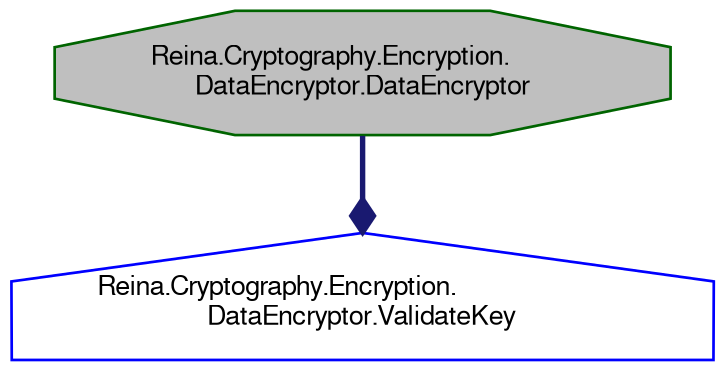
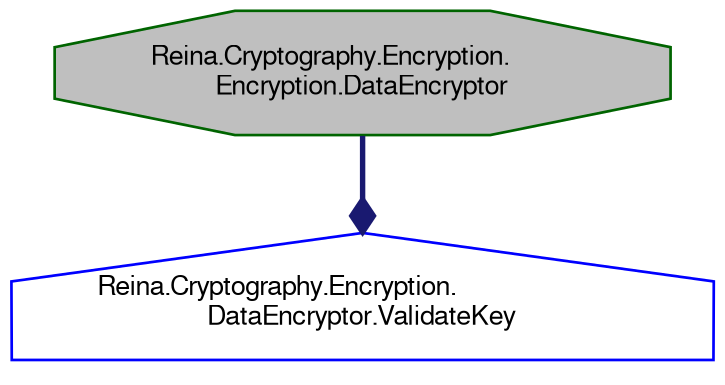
node "Reina.Cryptography.Encryption. DataEncryptor.DataEncryptor": label "Reina.Cryptography.Encryption. DataEncryptor.DataEncryptor" -> "Reina.Cryptography.Encryption. Encryption.DataEncryptor"
